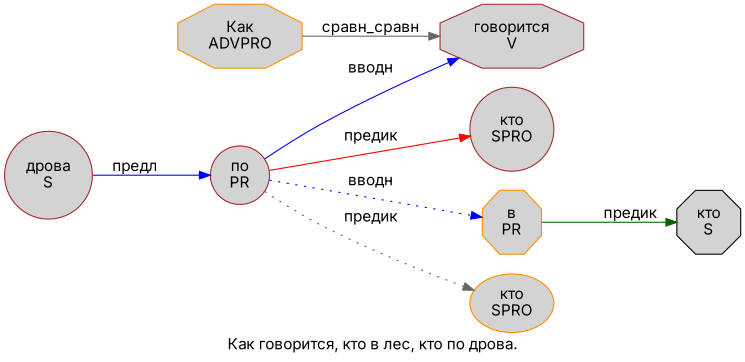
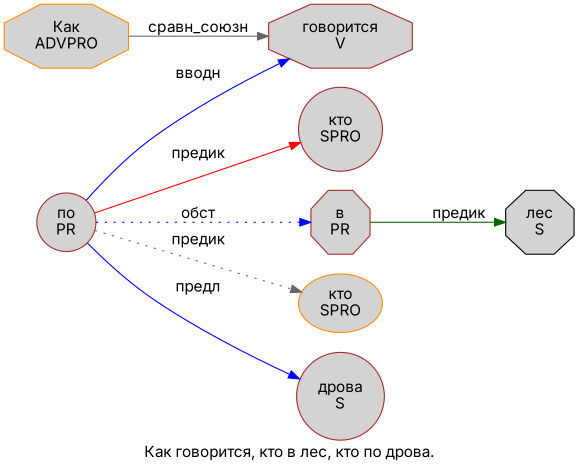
edge "Как ADVPRO" -> "говорится V": label "сравн_сравн" -> "сравн_союзн"
edge "дрова S" -> "по PR": reversed
edge "по PR" -> "в PR": label "вводн" -> "обст"
node "в PR": color darkorange -> brown
node "кто S": label "кто S" -> "лес S"
